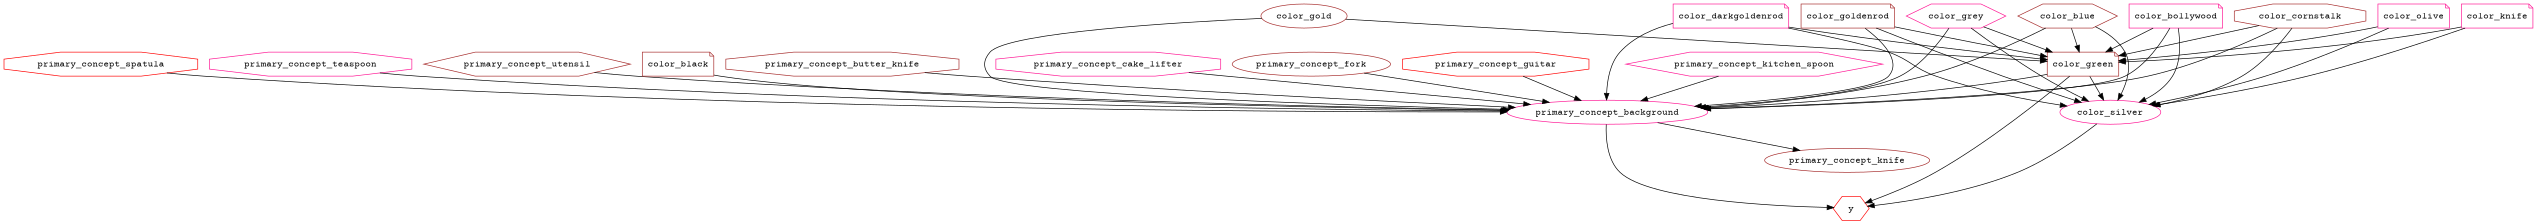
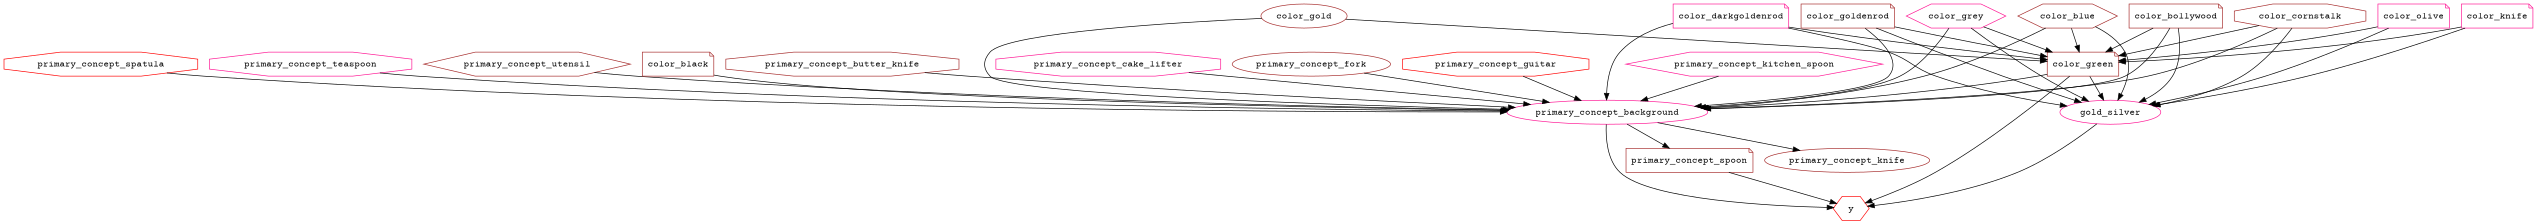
node "color_bollywood": color deeppink -> brown
node "color_silver": label "color_silver" -> "gold_silver"
node "primary_concept_spoon": added
